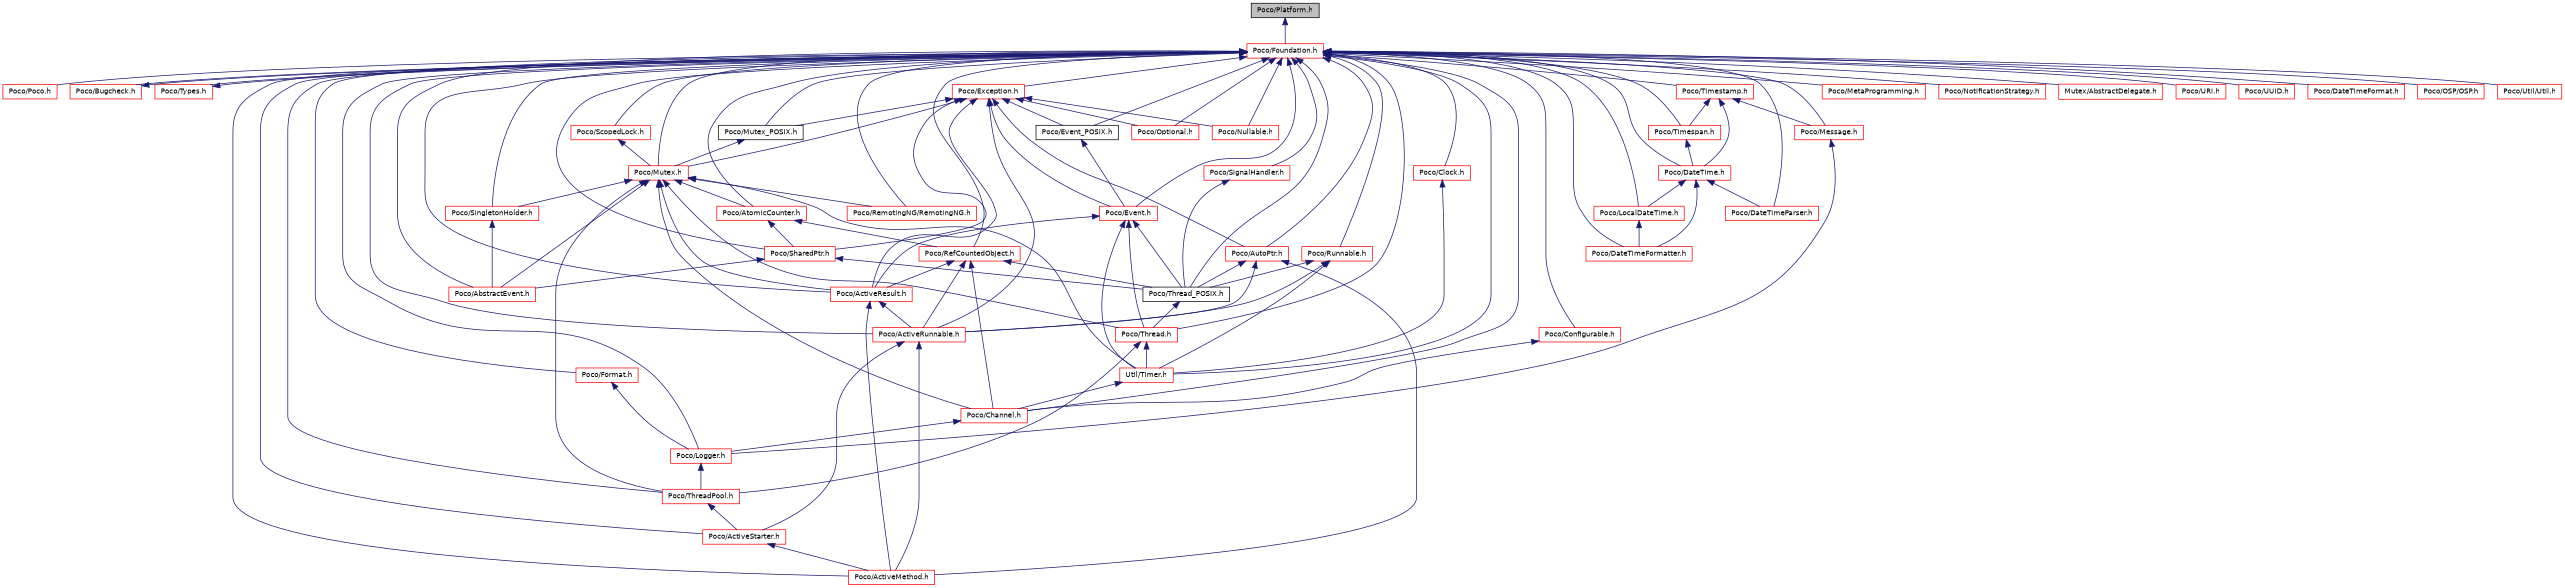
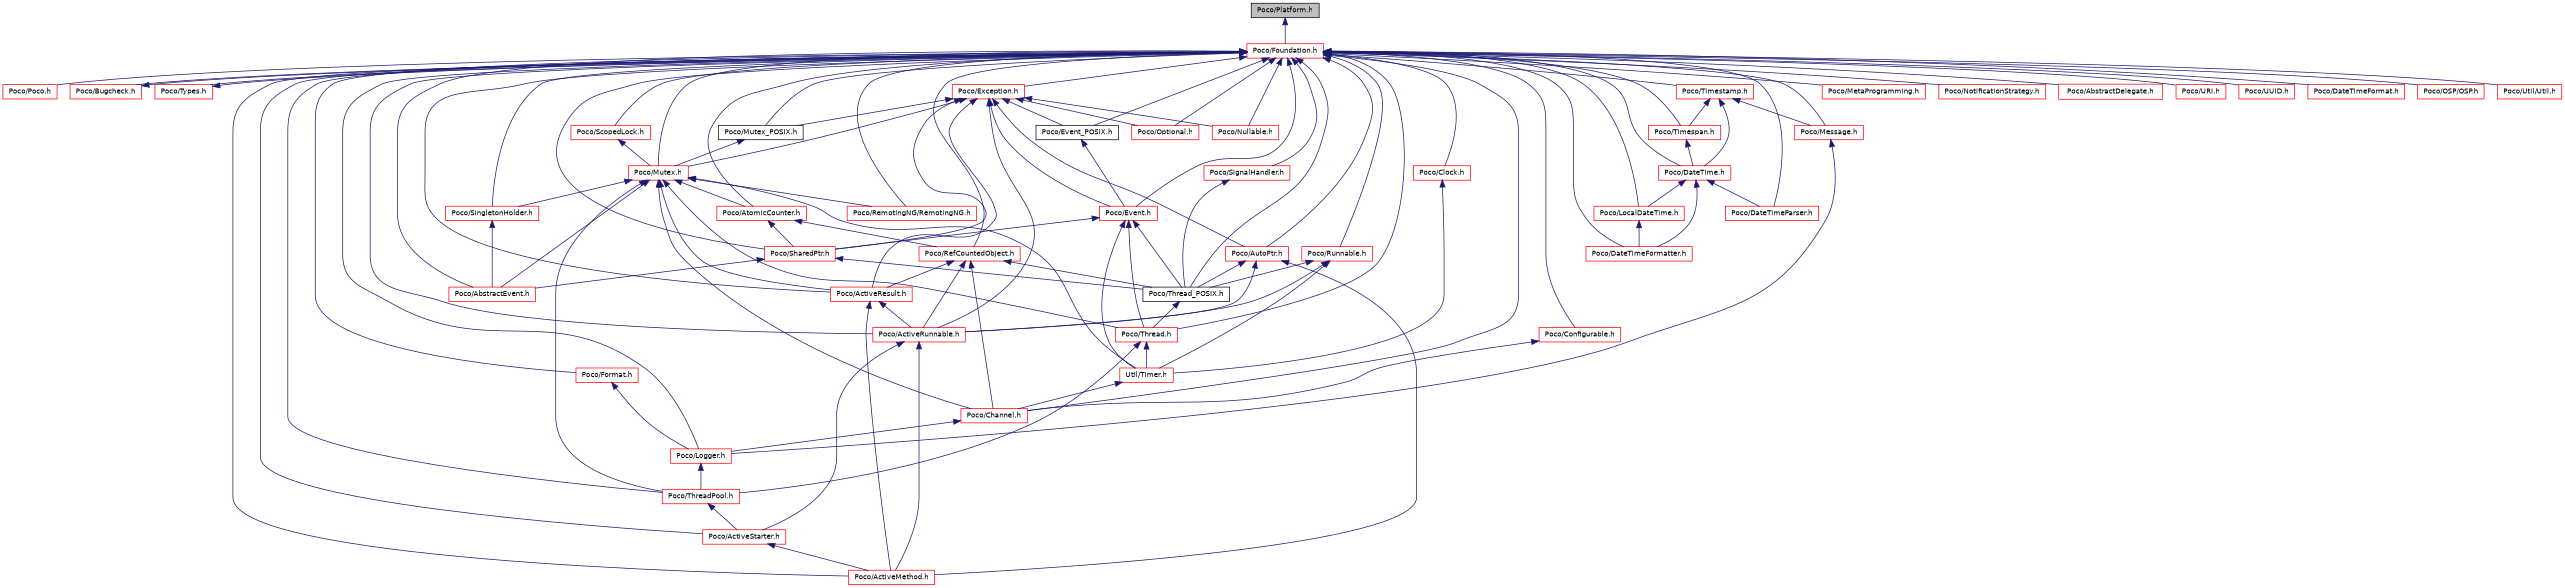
node "Mutex/AbstractDelegate.h": label "Mutex/AbstractDelegate.h" -> "Poco/AbstractDelegate.h"
edge "Poco/ActiveResult.h" -> "Poco/Event.h": now "Poco/SharedPtr.h" -> "Poco/Event.h"
edge "Util/Timer.h" -> "Poco/Foundation.h": removed
